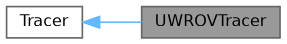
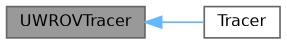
edge "UWROVTracer" -> "Tracer": reversed
